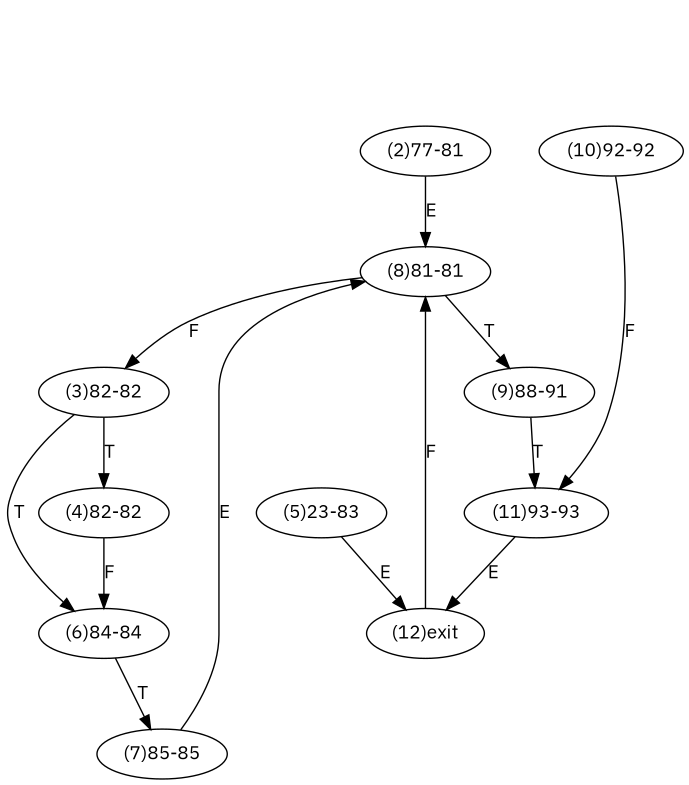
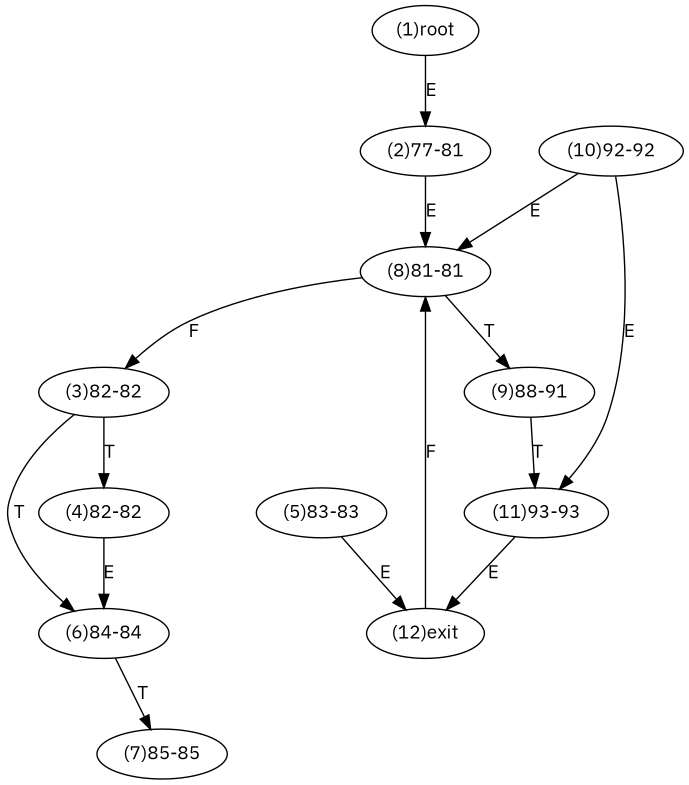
node "(1)root": added
edge "(10)92-92" -> "(11)93-93": label "F" -> "E"
edge "(7)85-85" -> "(8)81-81": now "(10)92-92" -> "(8)81-81"
node "(5)23-83": label "(5)23-83" -> "(5)83-83"
edge "(4)82-82" -> "(6)84-84": label "F" -> "E"
